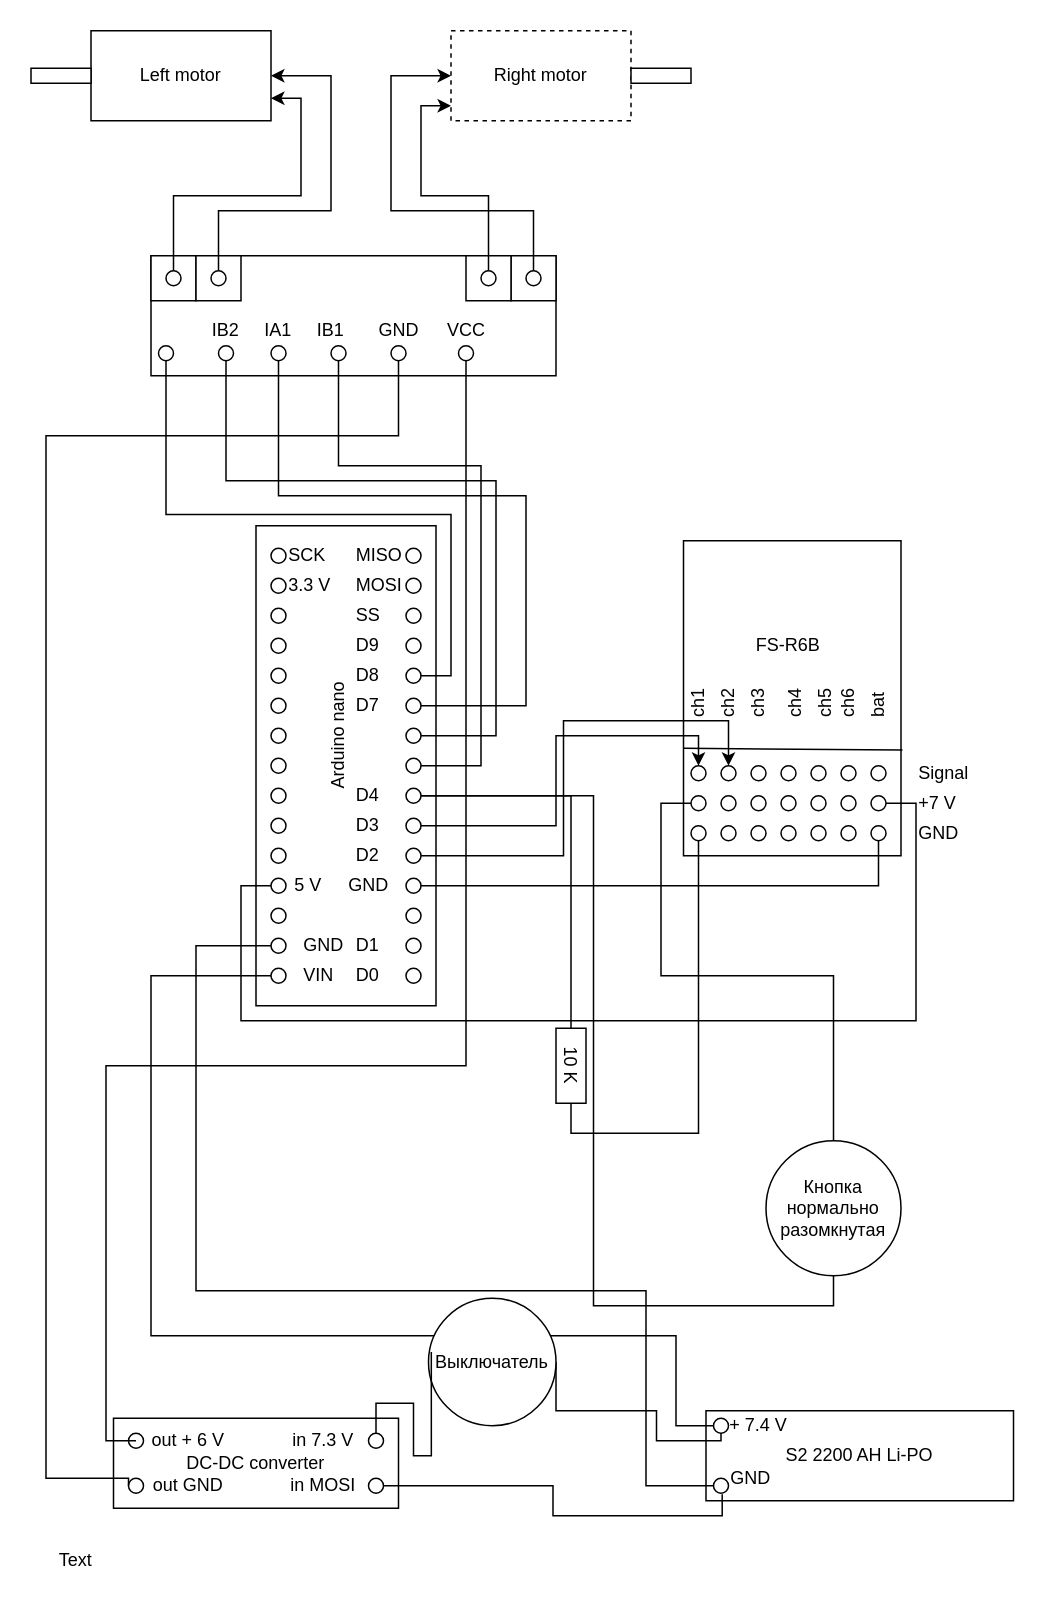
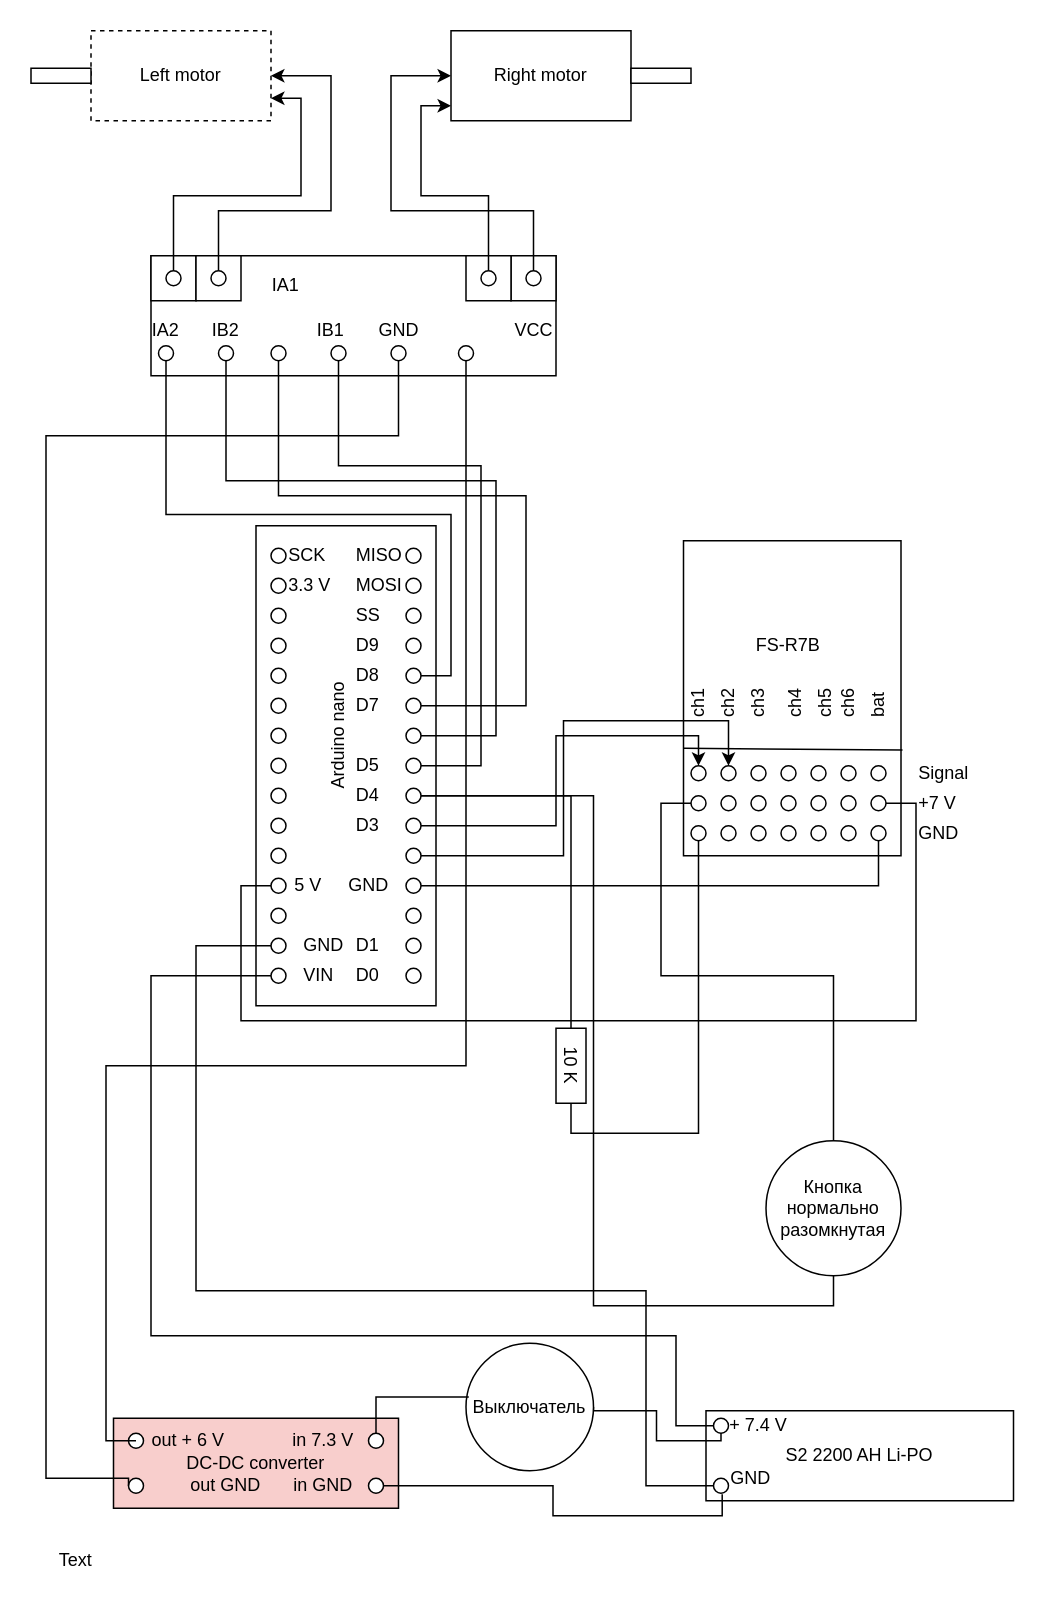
node "Left motor": style solid -> dashed
node "Right motor": style dashed -> solid
node "IA2": added
node "IA1": moved (278, 331) -> (286, 286)
node "VCC": moved (466, 331) -> (533, 331)
node "FS-R6B": label "FS-R6B" -> "FS-R7B"
node "D5": added
node "D2": removed
node "Выключатель": moved (492, 1362) -> (530, 1407)
node "DC-DC converter": fillcolor #ffffff -> #f8cecc
node "out GND": moved (188, 1486) -> (226, 1486)
node "in MOSI": label "in MOSI" -> "in GND"
